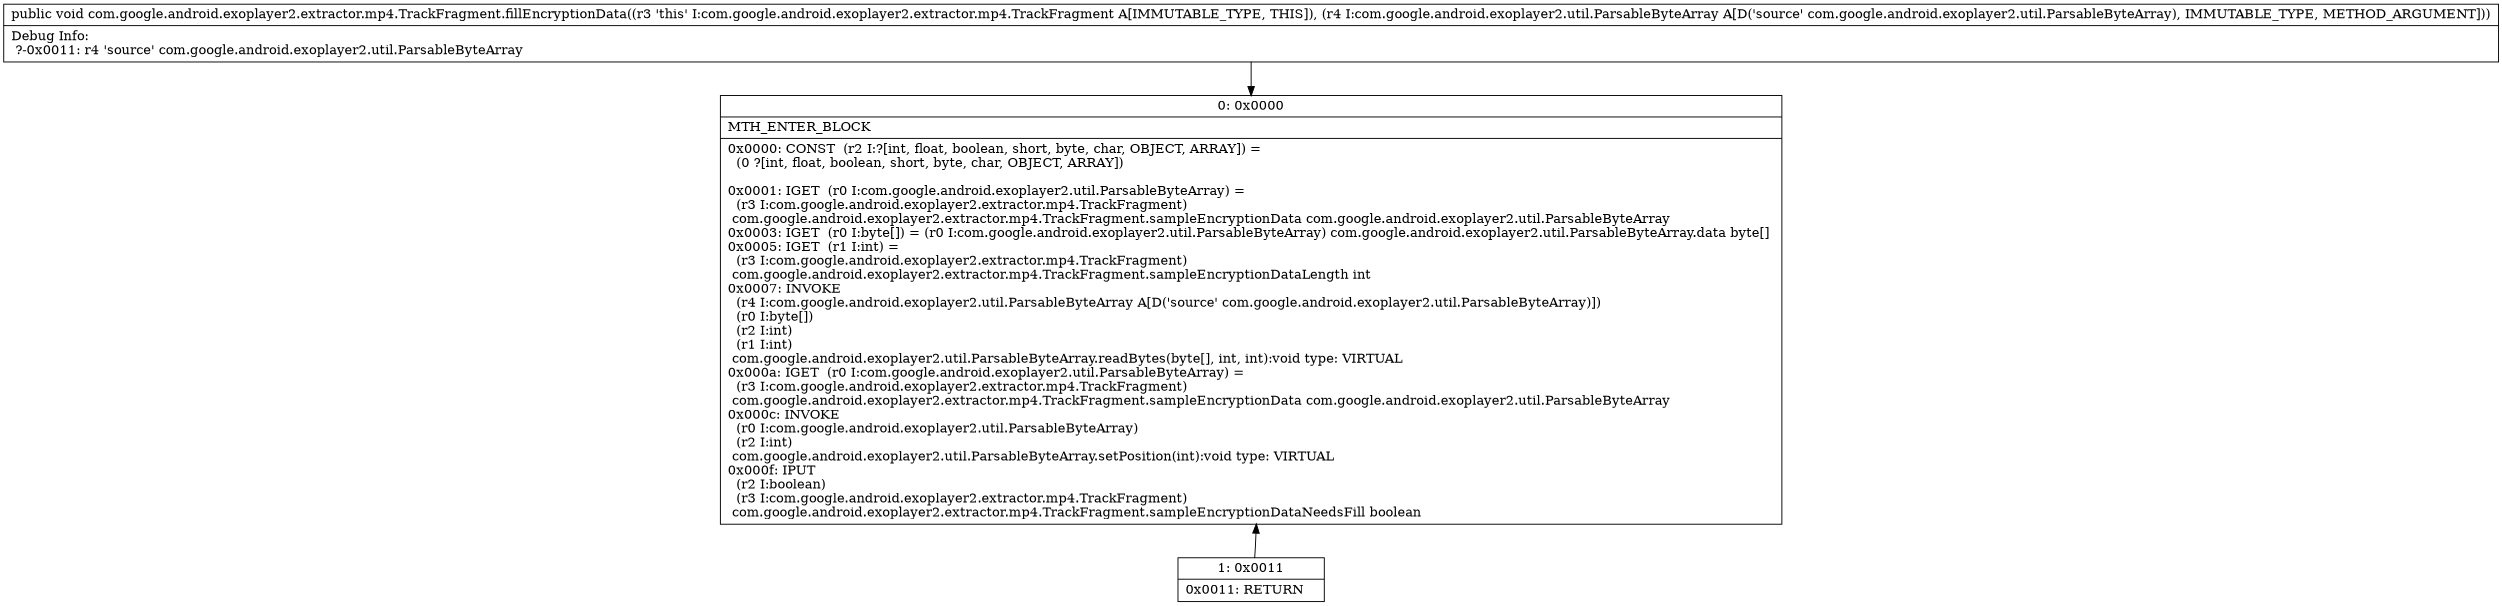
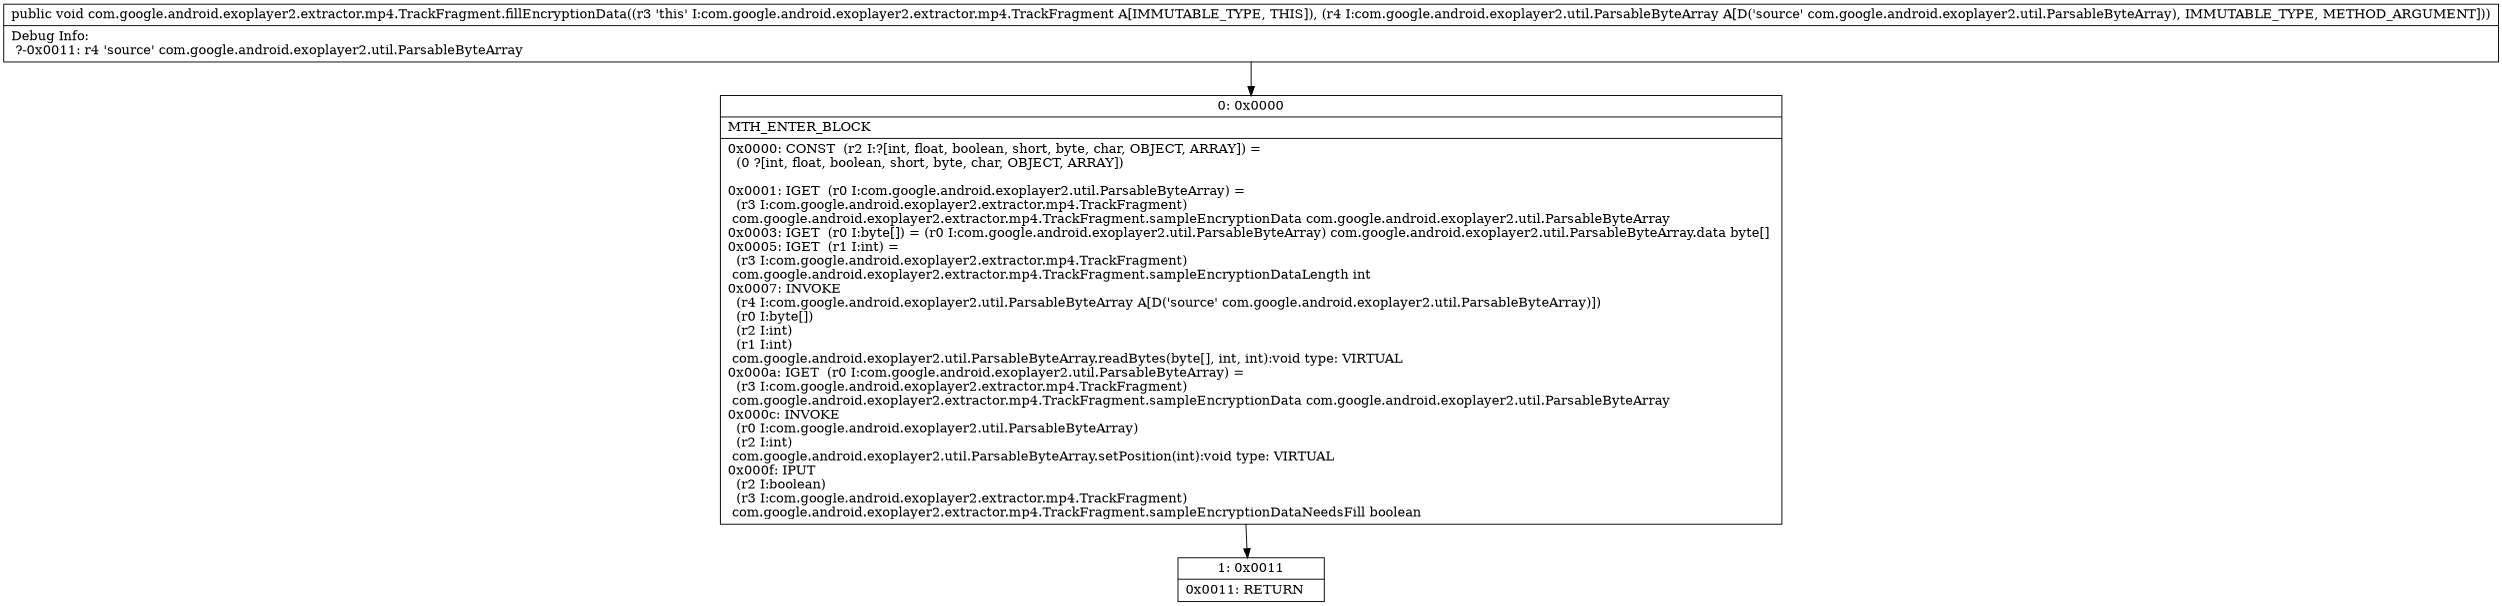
edge "1: 0x0011" -> "0: 0x0000": reversed
